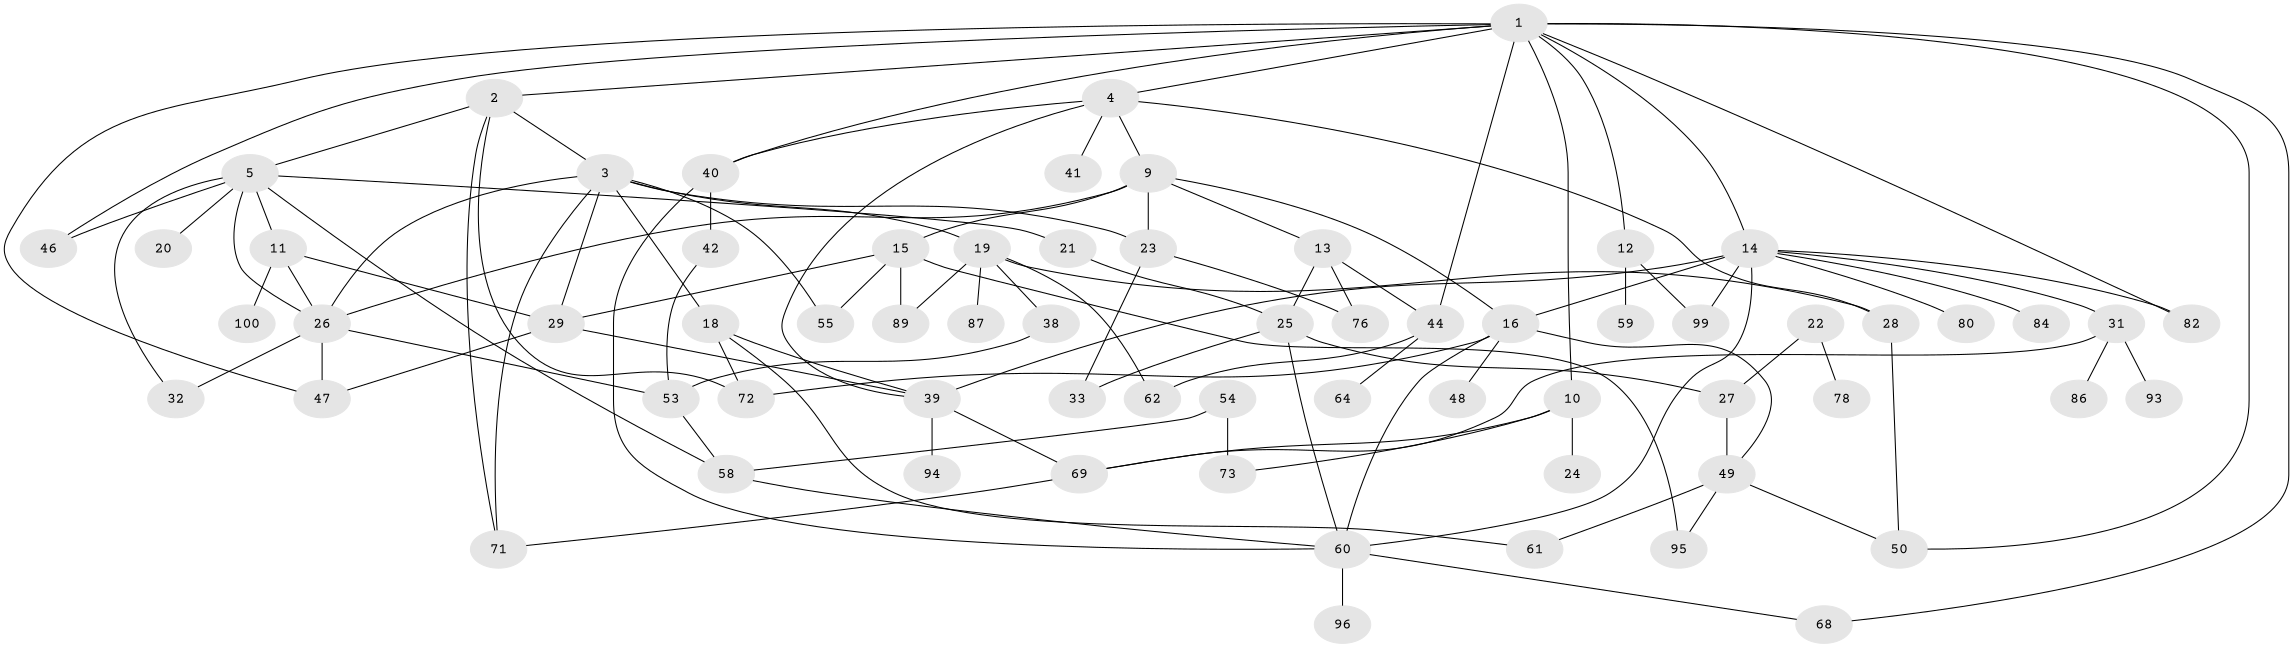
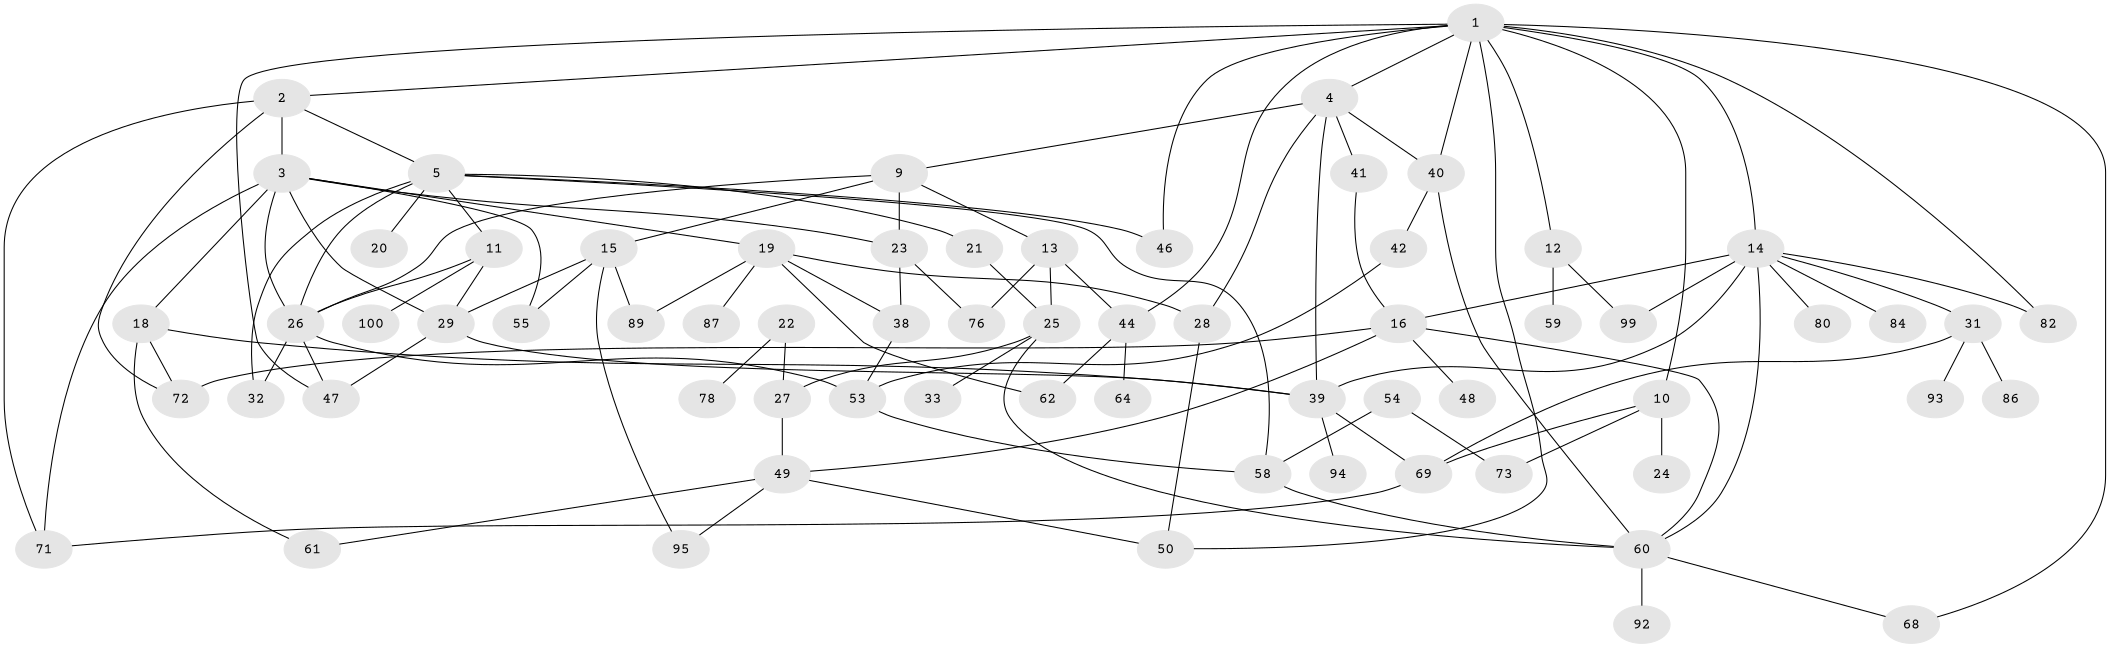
edge "9" -- "16": now "41" -- "16"
edge "23" -- "33": now "23" -- "38"
node "96": label "96" -> "92"
